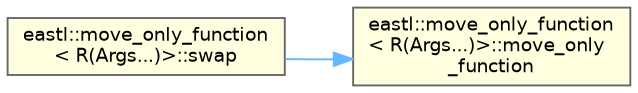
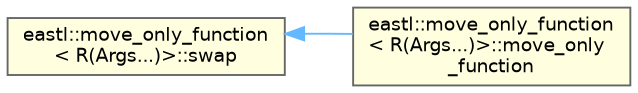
edge "eastl::move_only_function < R(Args...)>::swap" -> "eastl::move_only_function < R(Args...)>::move_only _function": reversed
